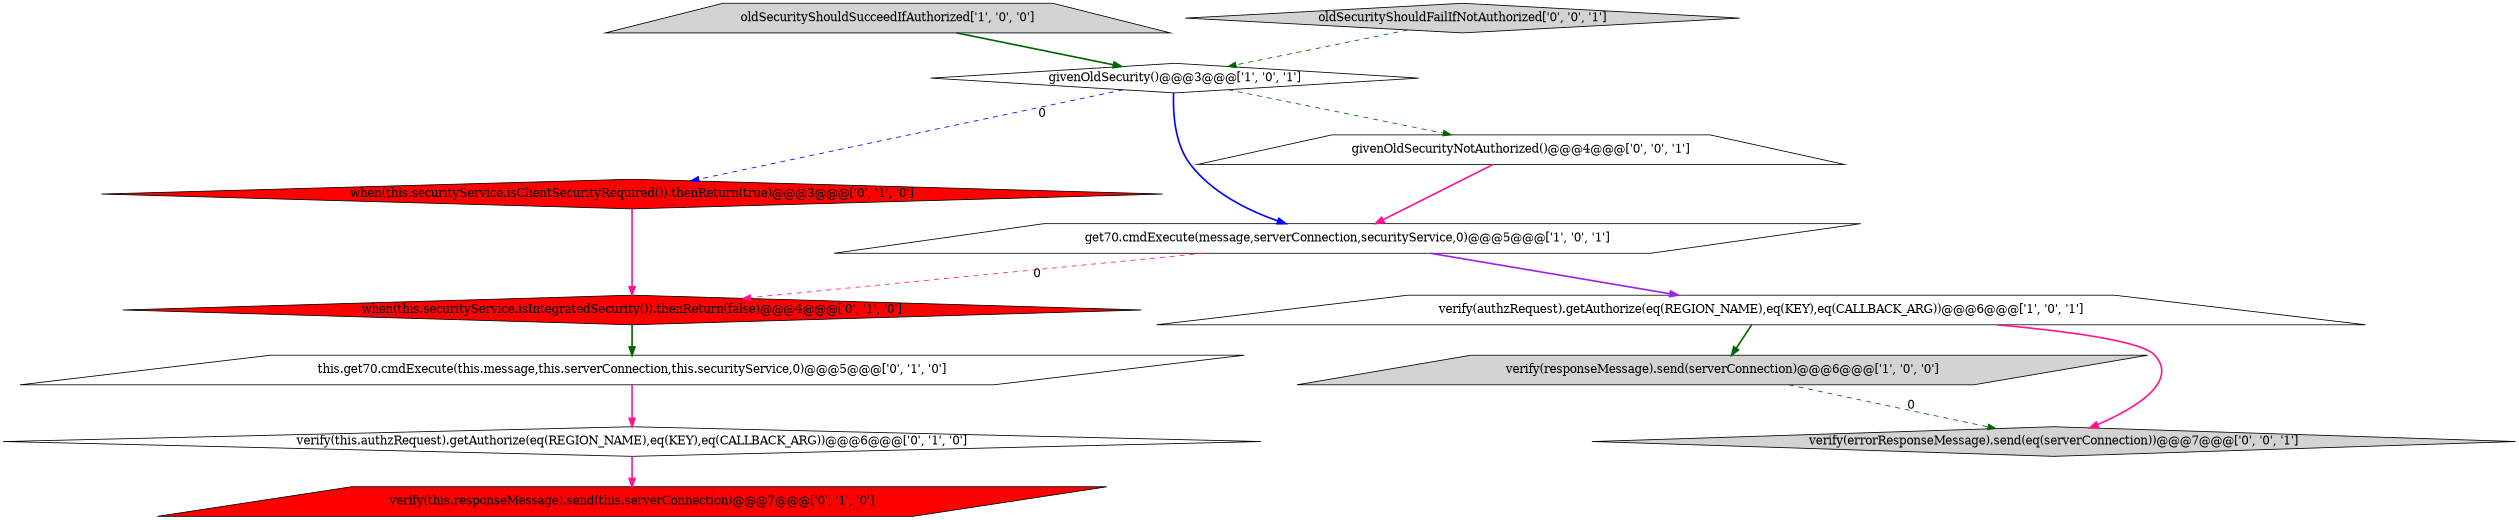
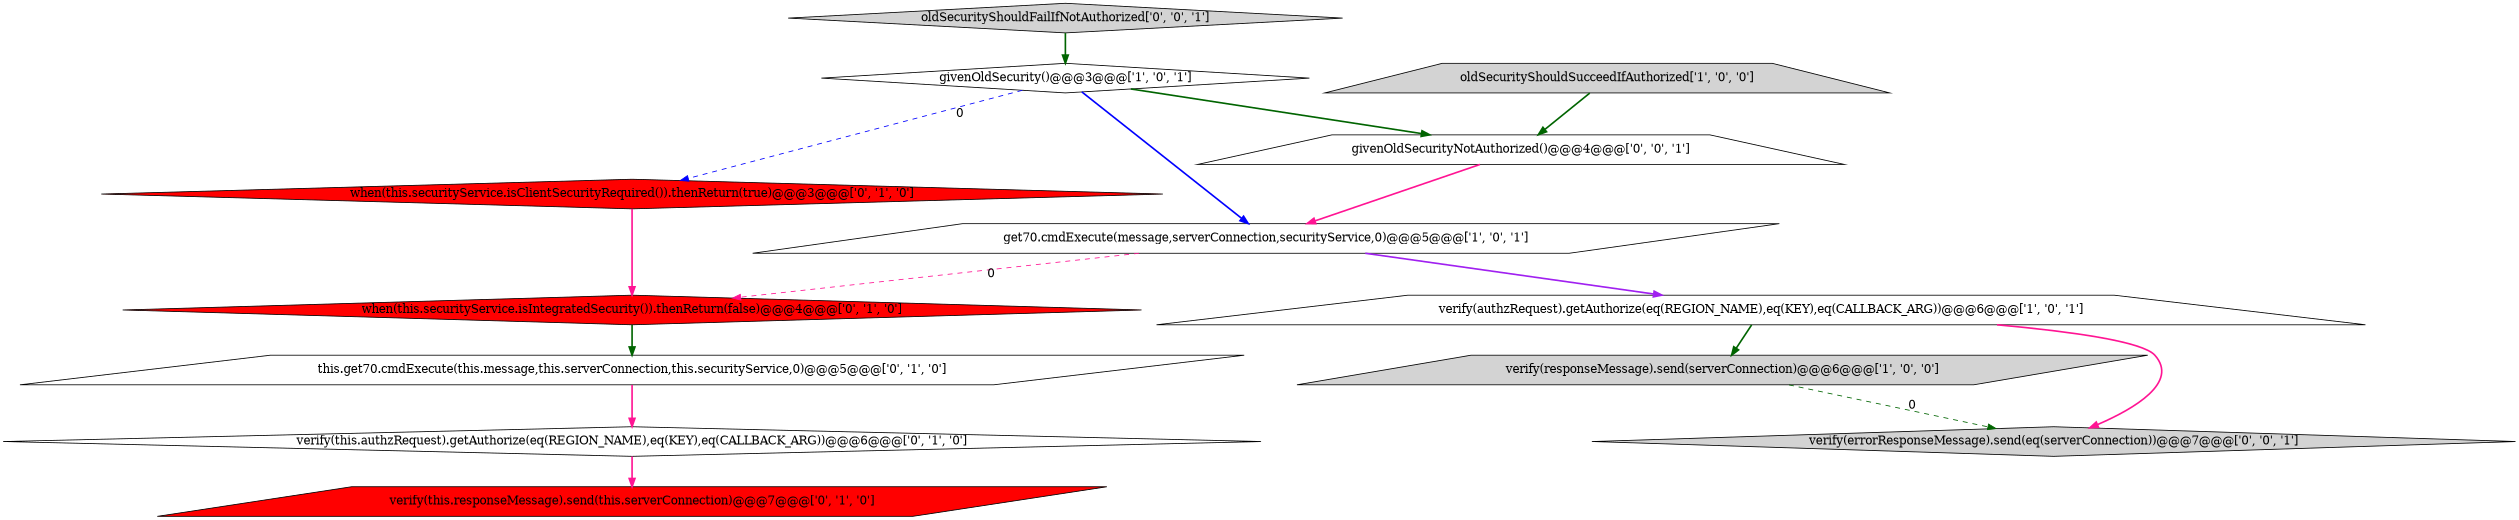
edge "oldSecurityShouldFailIfNotAuthorized['0', '0', '1']" -> "givenOldSecurity()@@@3@@@['1', '0', '1']": style dashed -> bold
edge "oldSecurityShouldSucceedIfAuthorized['1', '0', '0']" -> "givenOldSecurity()@@@3@@@['1', '0', '1']": now "oldSecurityShouldSucceedIfAuthorized['1', '0', '0']" -> "givenOldSecurityNotAuthorized()@@@4@@@['0', '0', '1']"
edge "givenOldSecurity()@@@3@@@['1', '0', '1']" -> "givenOldSecurityNotAuthorized()@@@4@@@['0', '0', '1']": style dashed -> bold
